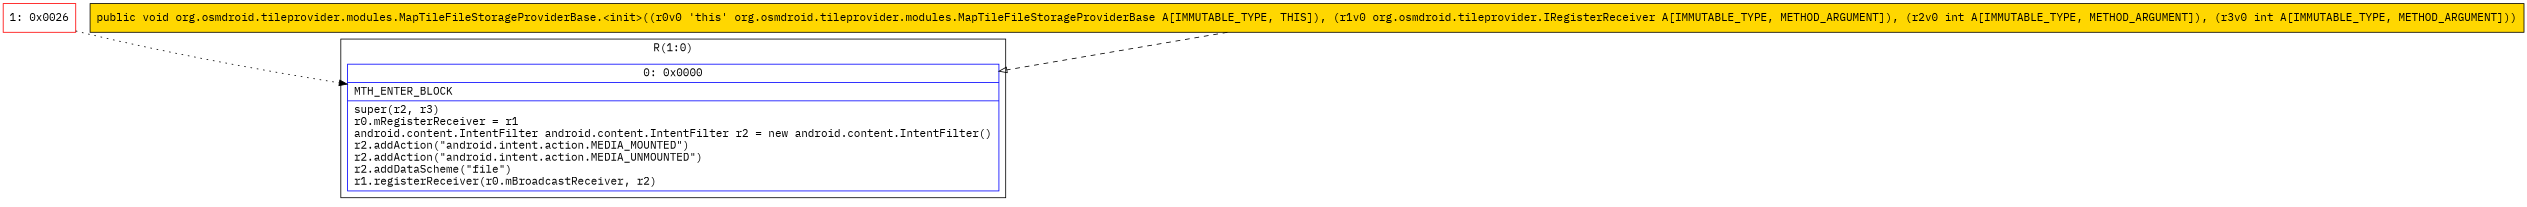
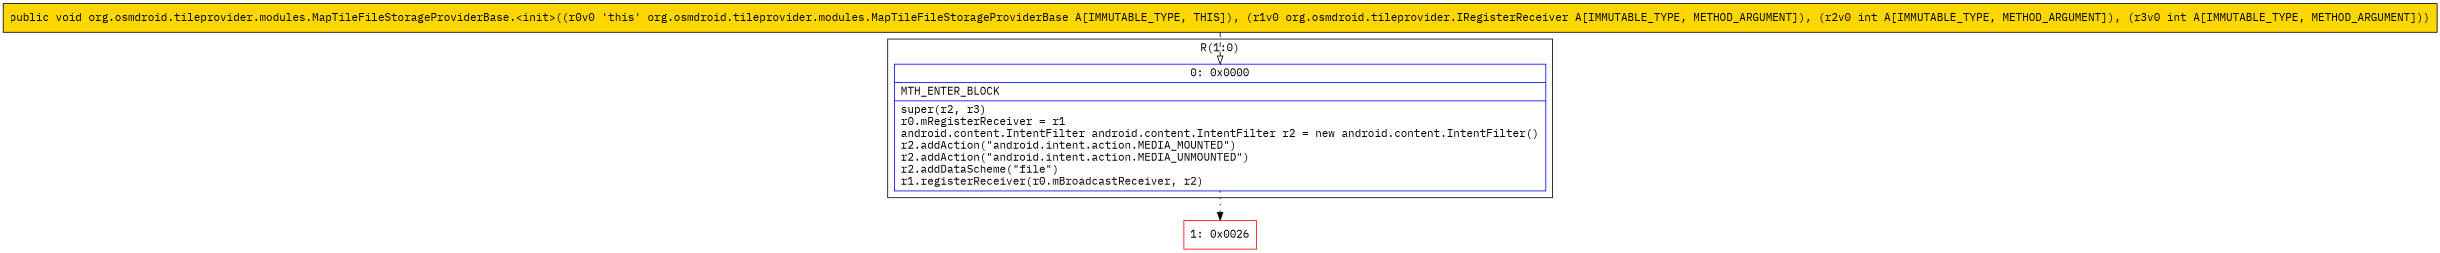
edge "1: 0x0026" -> "0: 0x0000": reversed
